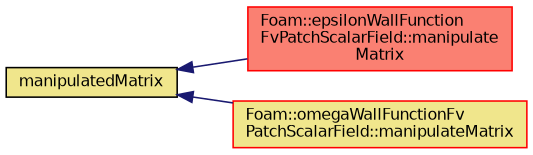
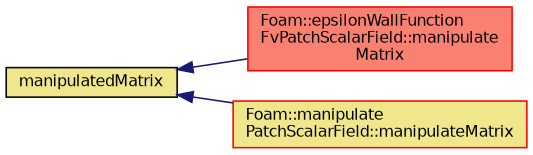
node "Foam::omegaWallFunctionFv PatchScalarField::manipulateMatrix": label "Foam::omegaWallFunctionFv PatchScalarField::manipulateMatrix" -> "Foam::manipulate PatchScalarField::manipulateMatrix"
